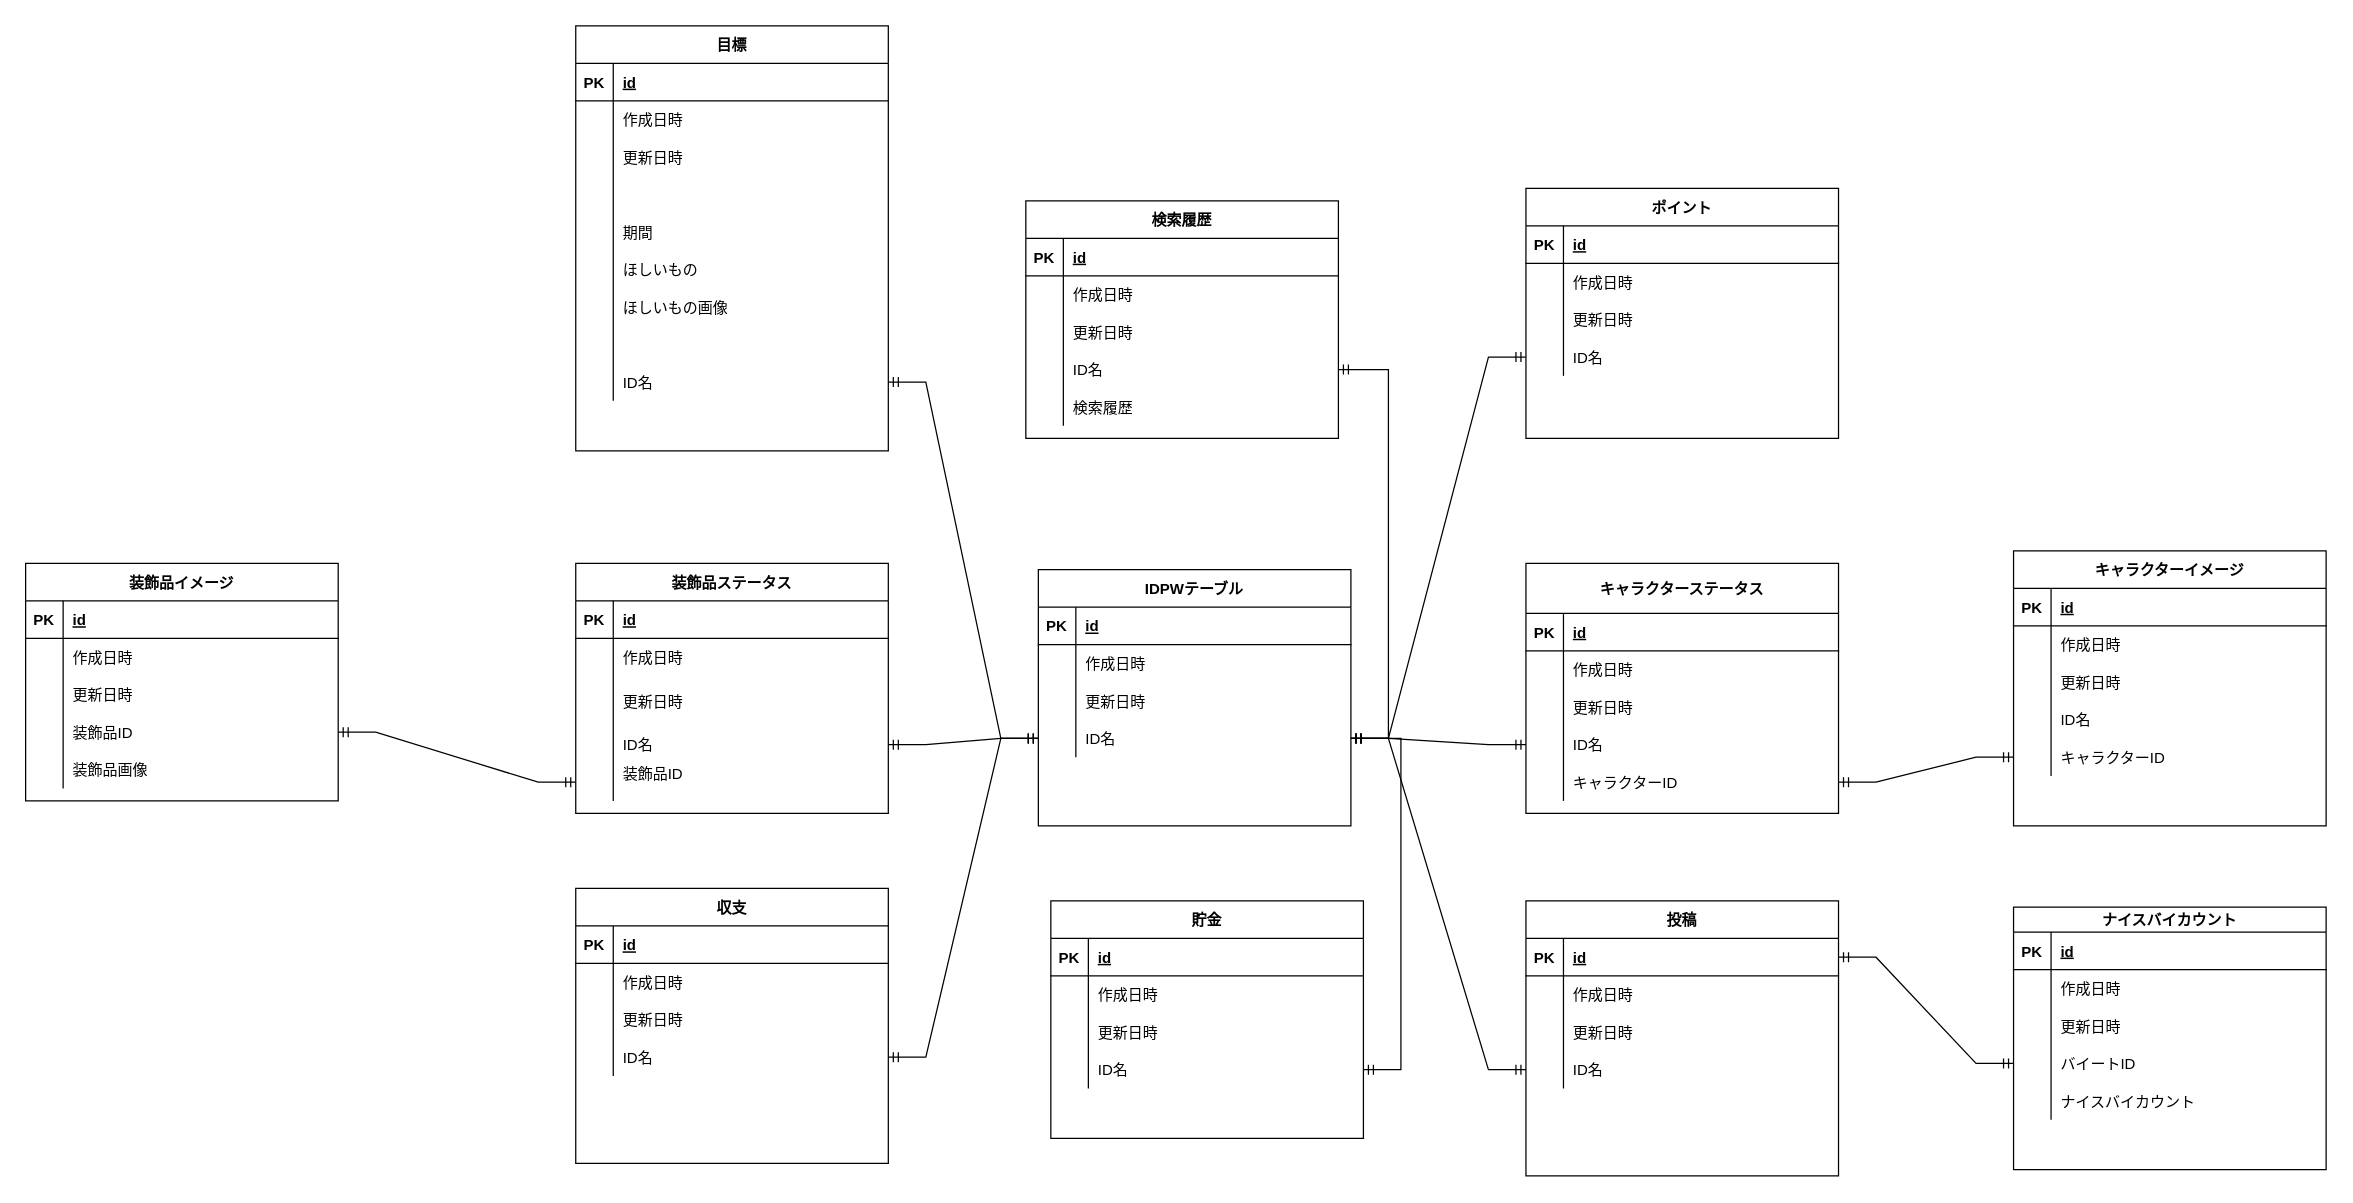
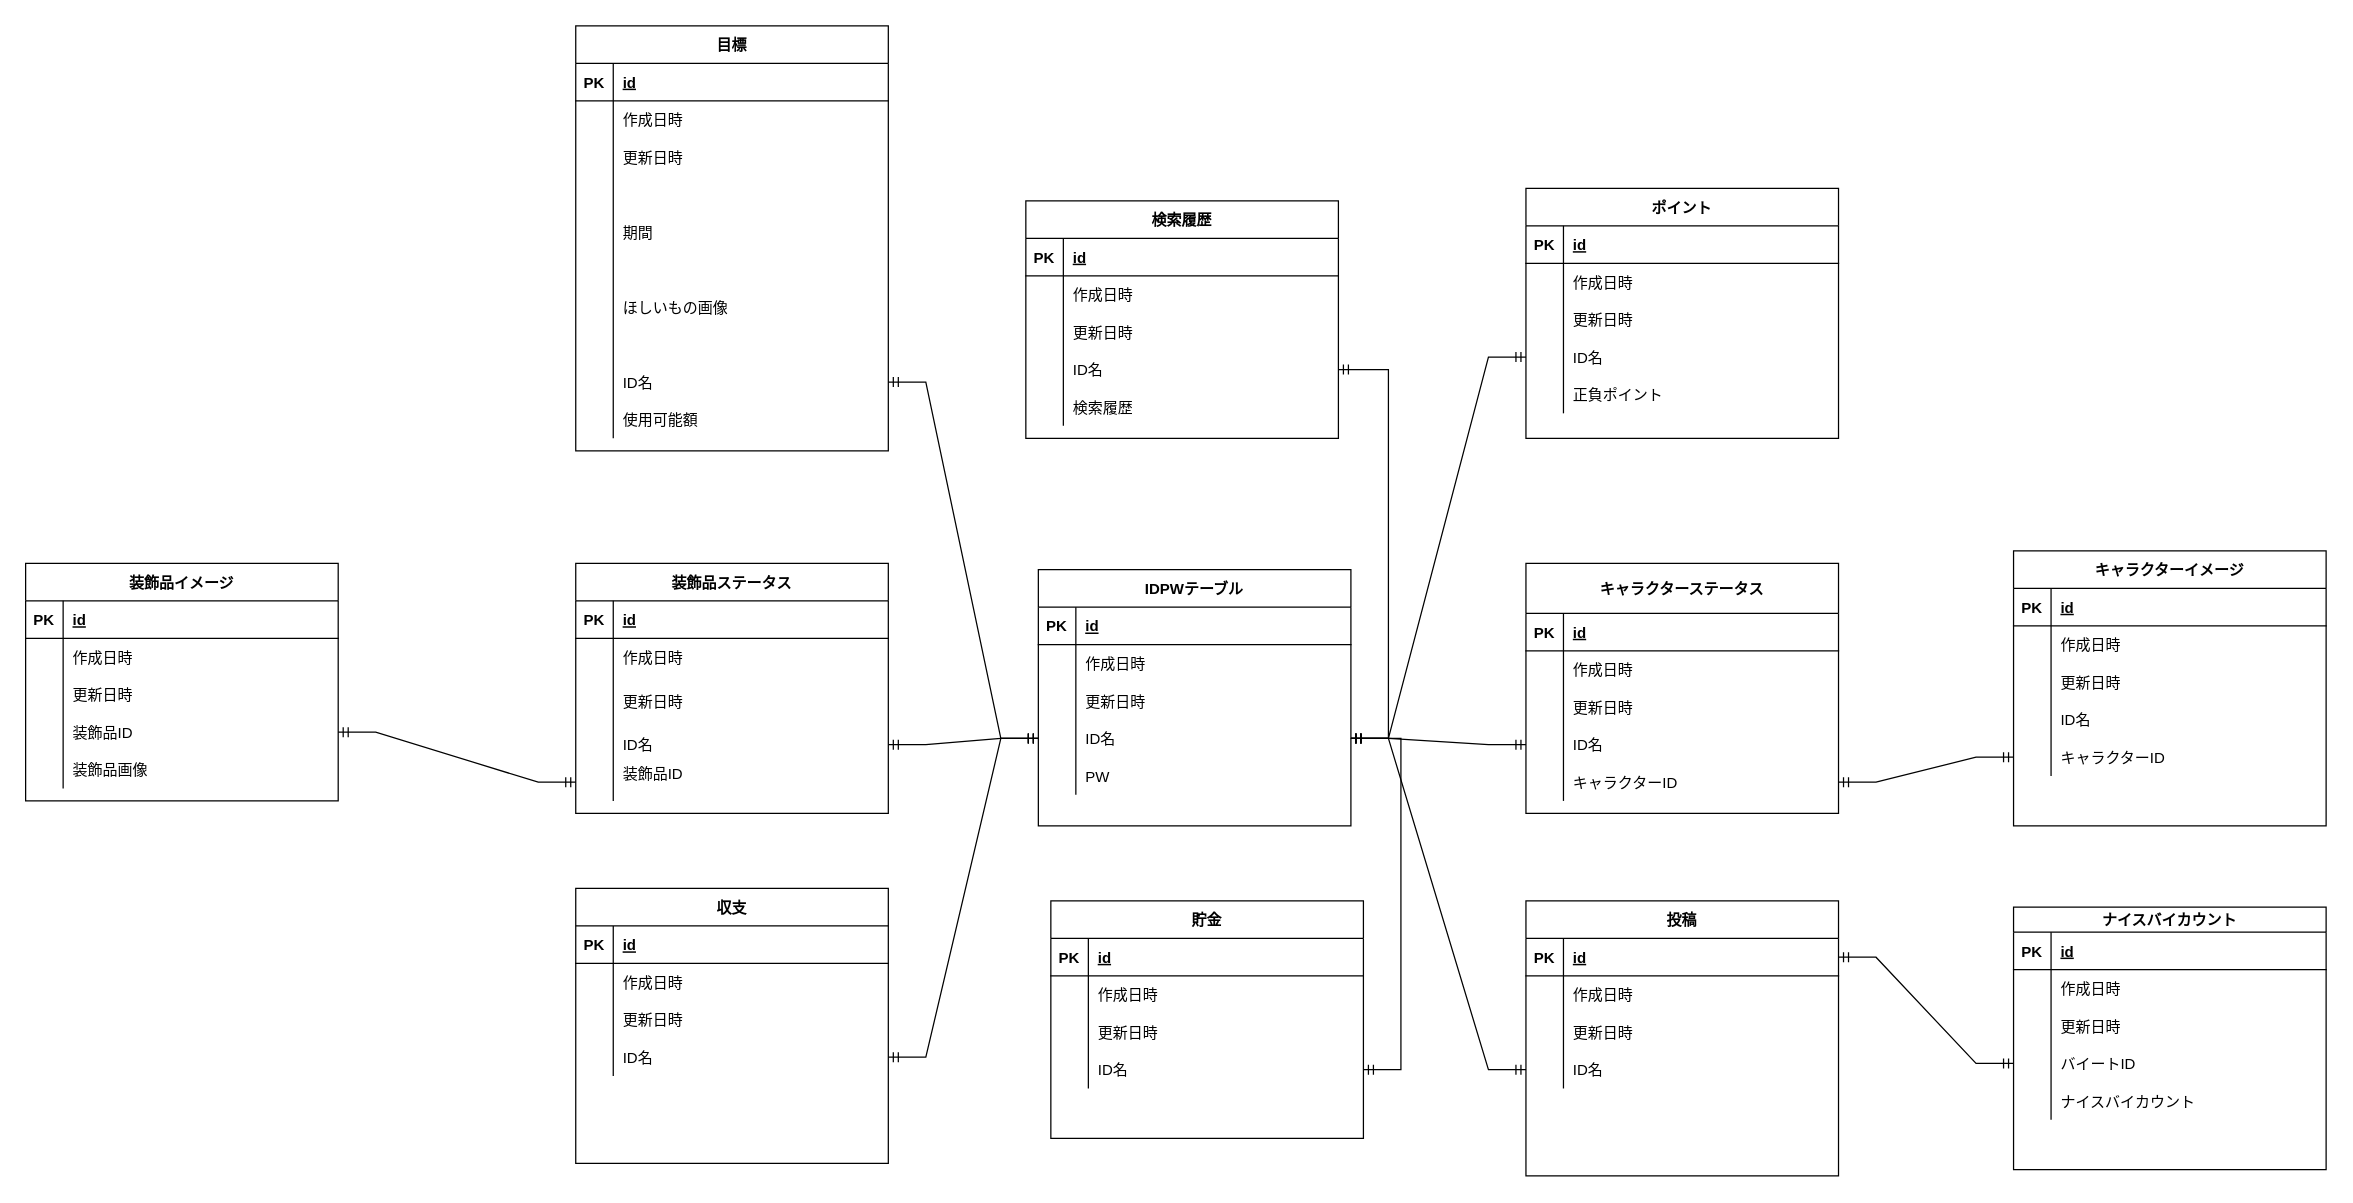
node "ほしいもの": removed
node "正負ポイント": added
node "使用可能額": added
node "PW": added
